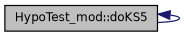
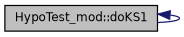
node "HypoTest_mod::doKS5": label "HypoTest_mod::doKS5" -> "HypoTest_mod::doKS1"
